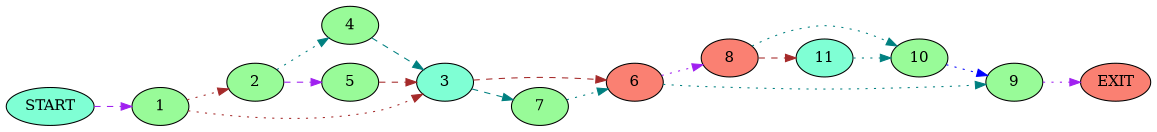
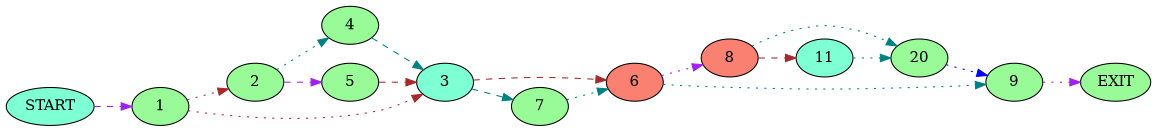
node "10": label "10" -> "20"
node "EXIT": fillcolor salmon -> palegreen
